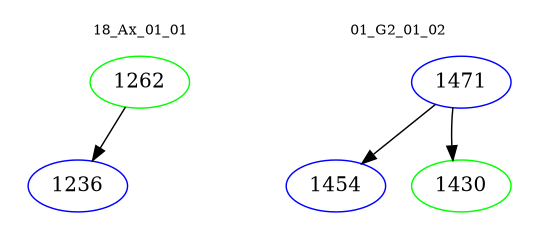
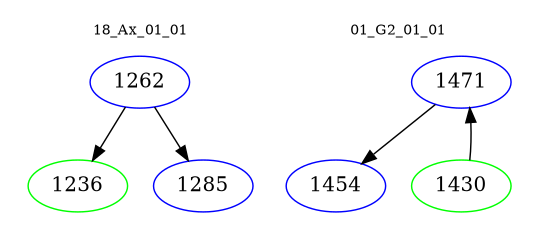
cluster "01_G2_01_02": label "01_G2_01_02" -> "01_G2_01_01"
node "1262": color green -> blue
edge "1471" -> "1430": reversed
node "1236": color blue -> green
node "1285": added
